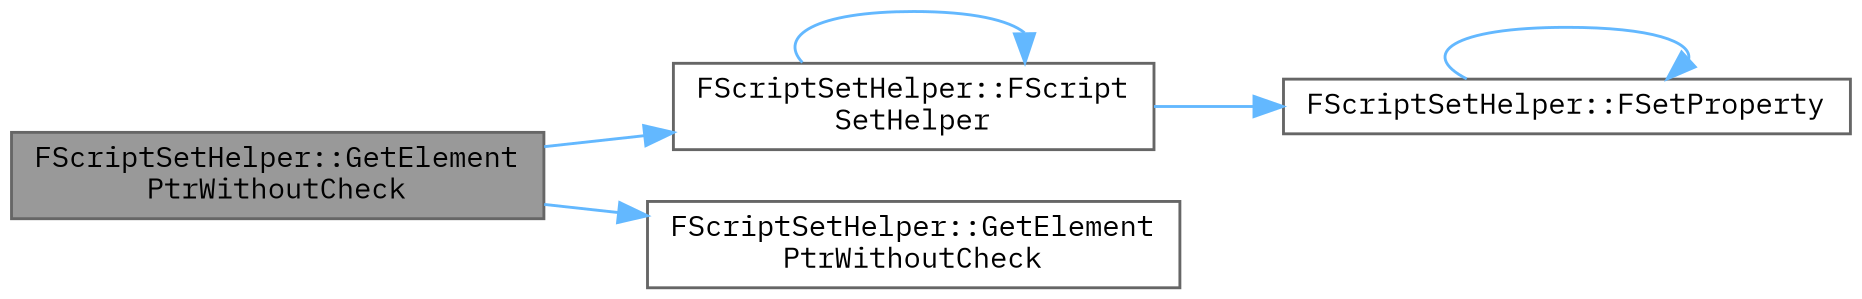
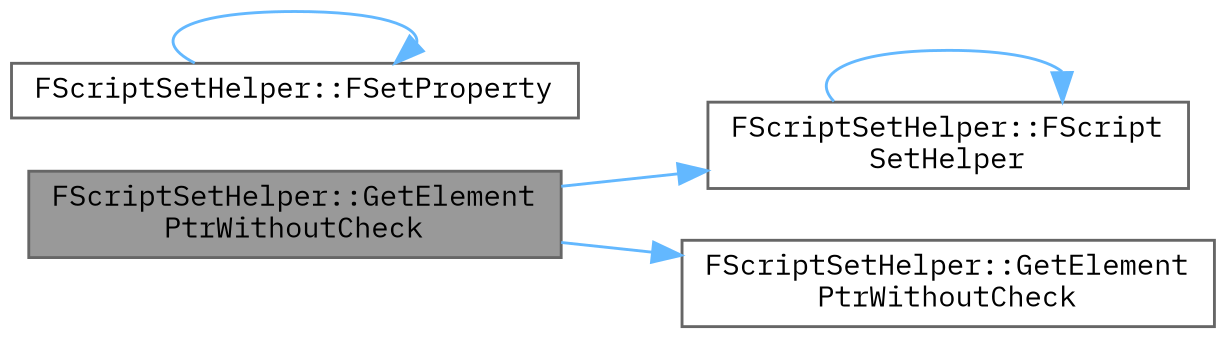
edge "FScriptSetHelper::FScript SetHelper" -> "FScriptSetHelper::FSetProperty": removed
